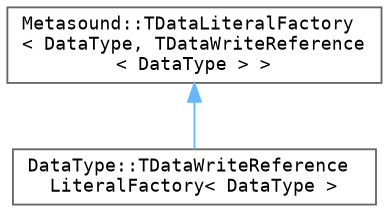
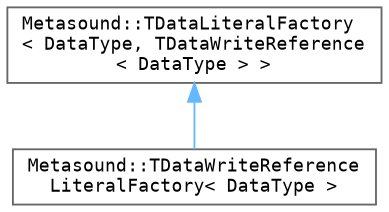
node "DataType::TDataWriteReference LiteralFactory< DataType >": label "DataType::TDataWriteReference LiteralFactory< DataType >" -> "Metasound::TDataWriteReference LiteralFactory< DataType >"
